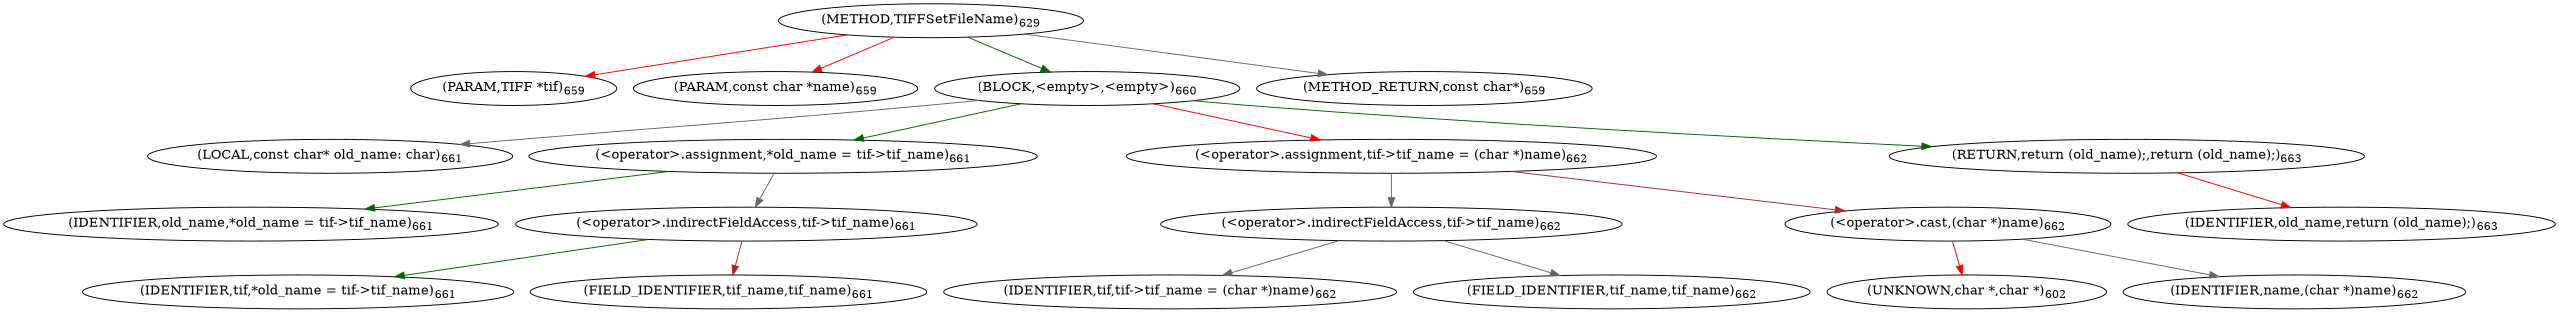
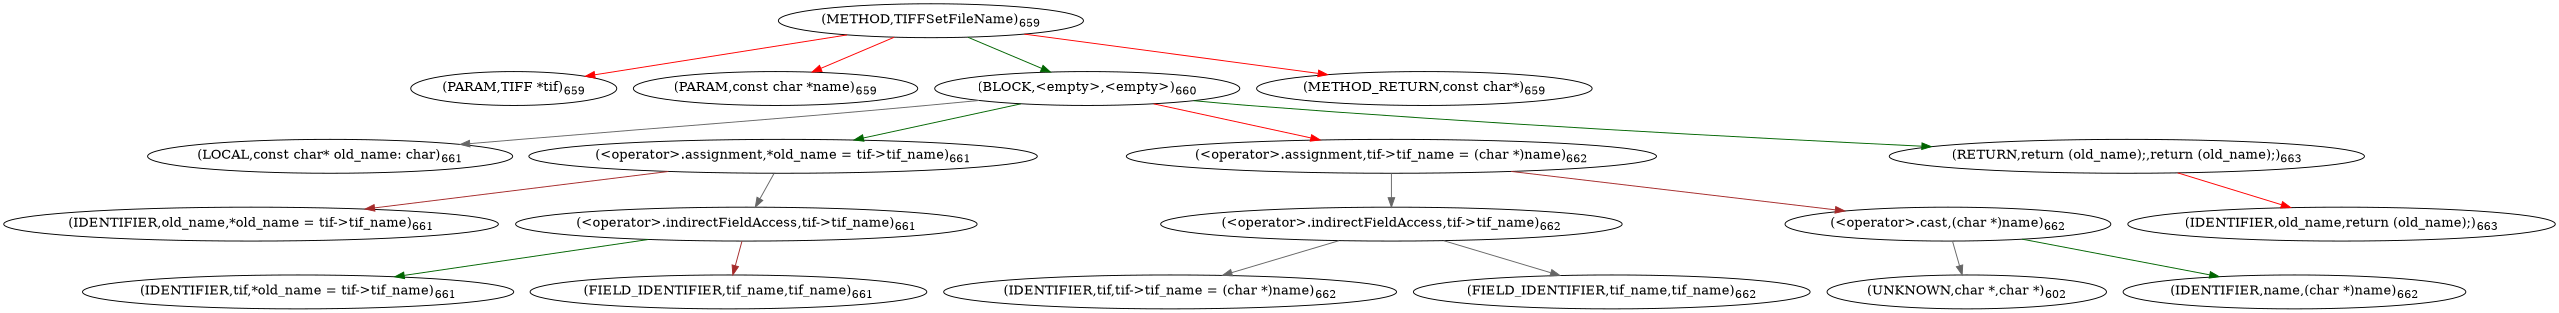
node "(METHOD,TIFFSetFileName)": text "629" -> "659"
edge "(METHOD,TIFFSetFileName)" -> "(METHOD_RETURN,const char*)": color gray40 -> red
edge "(<operator>.assignment,*old_name = tif->tif_name)" -> "(IDENTIFIER,old_name,*old_name = tif->tif_name)": color darkgreen -> brown
edge "(<operator>.cast,(char *)name)" -> "(UNKNOWN,char *,char *)": color red -> gray40
edge "(<operator>.cast,(char *)name)" -> "(IDENTIFIER,name,(char *)name)": color gray40 -> darkgreen
